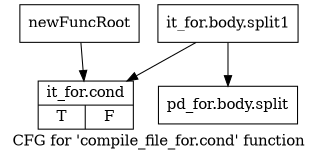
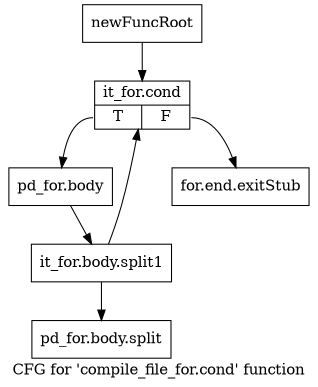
node "pd_for.body": added
node "for.end.exitStub": added
